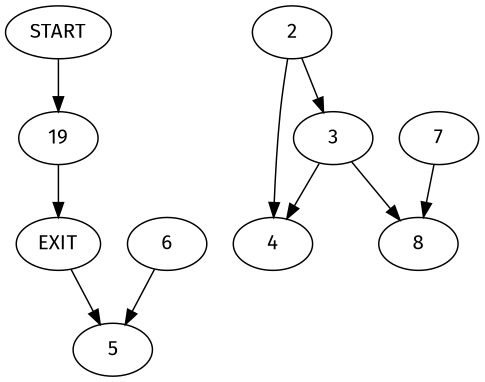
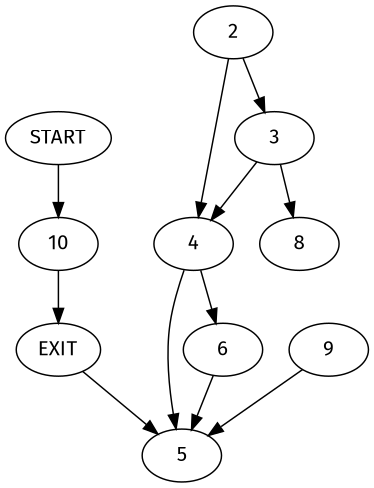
node "19": label "19" -> "10"
node "7": removed
edge "4" -> "6": added
edge "4" -> "5": added
node "9": added
